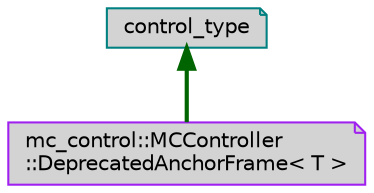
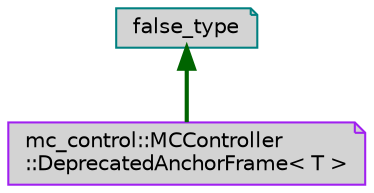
node "control_type": label "control_type" -> "false_type"
